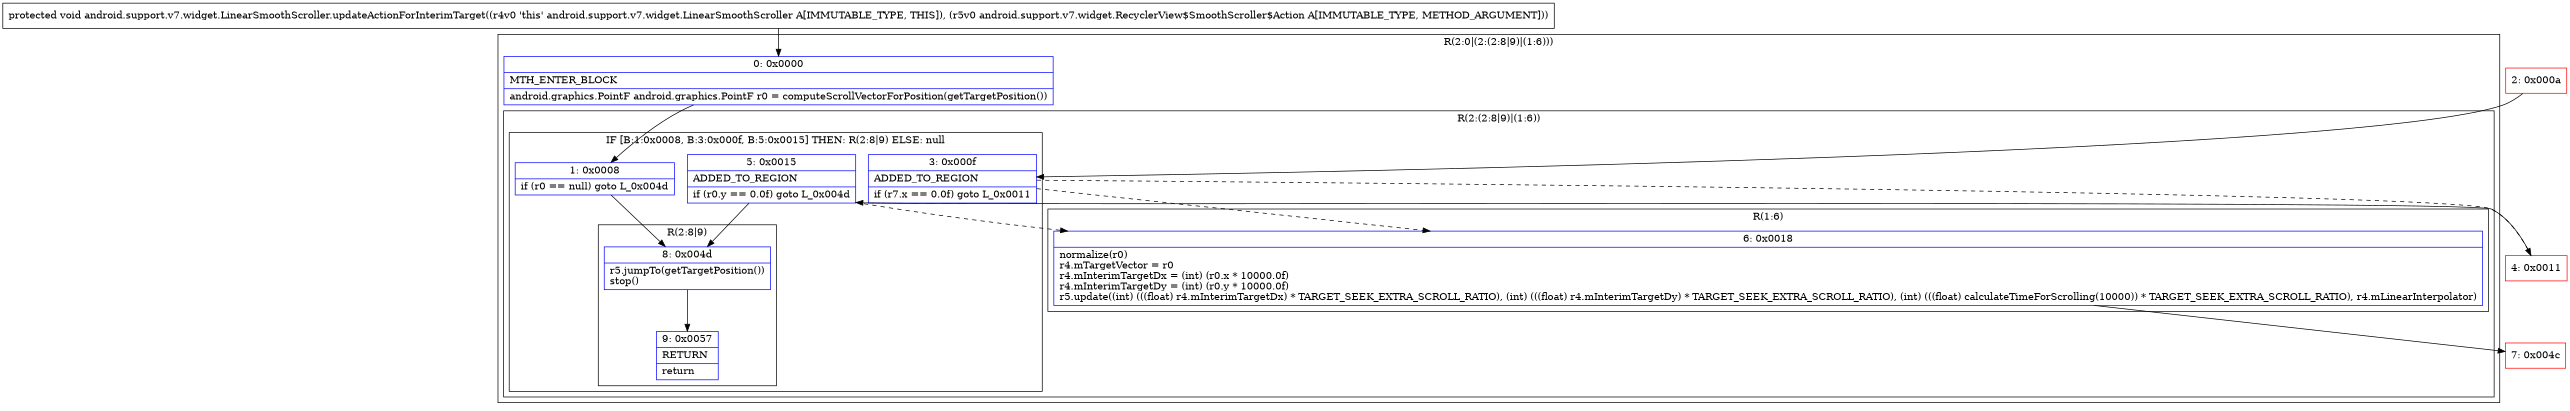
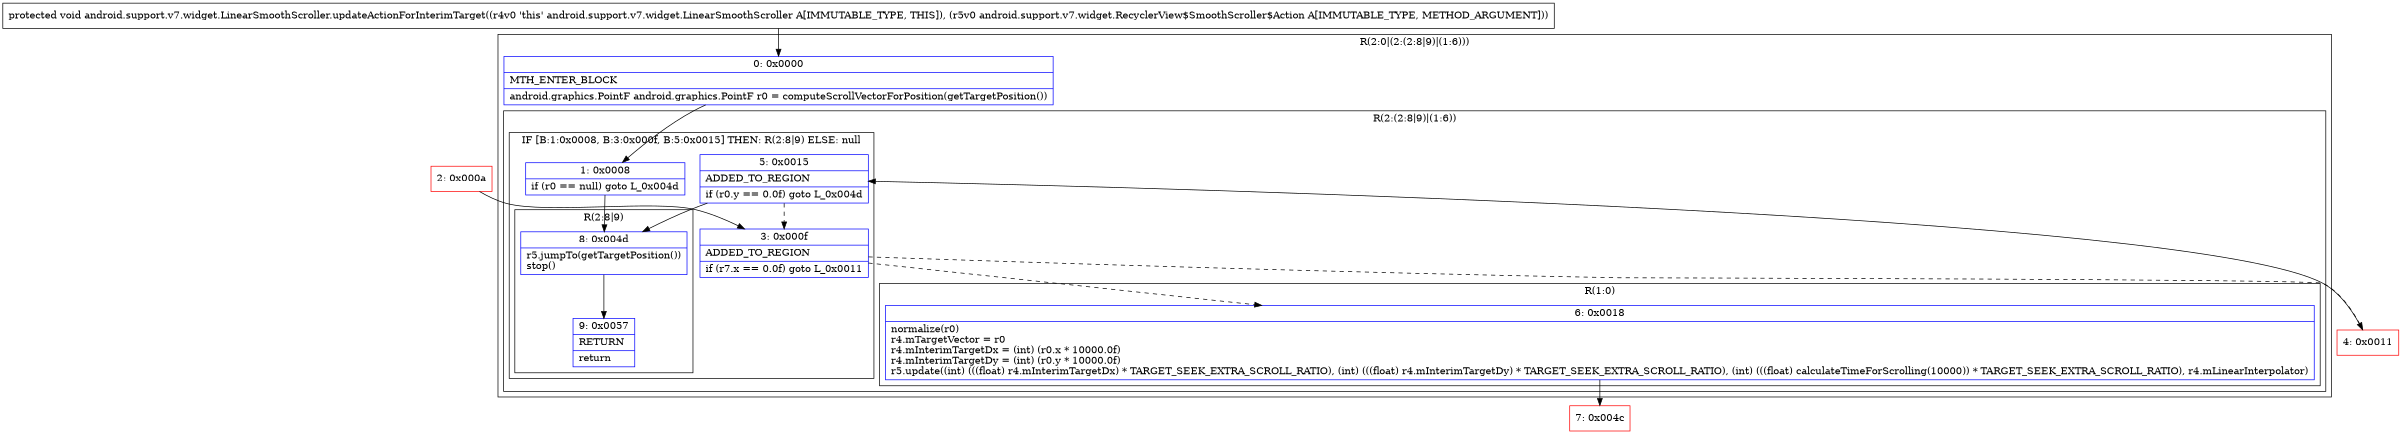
cluster "R(1:6)": label "R(1:6)" -> "R(1:0)"
edge "5: 0x0015" -> "6: 0x0018": now "5: 0x0015" -> "3: 0x000f"
